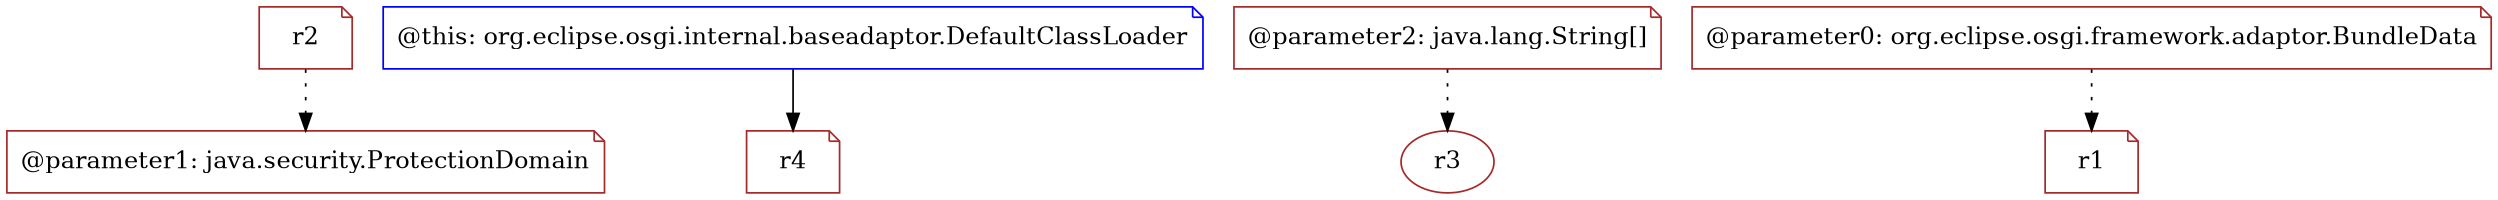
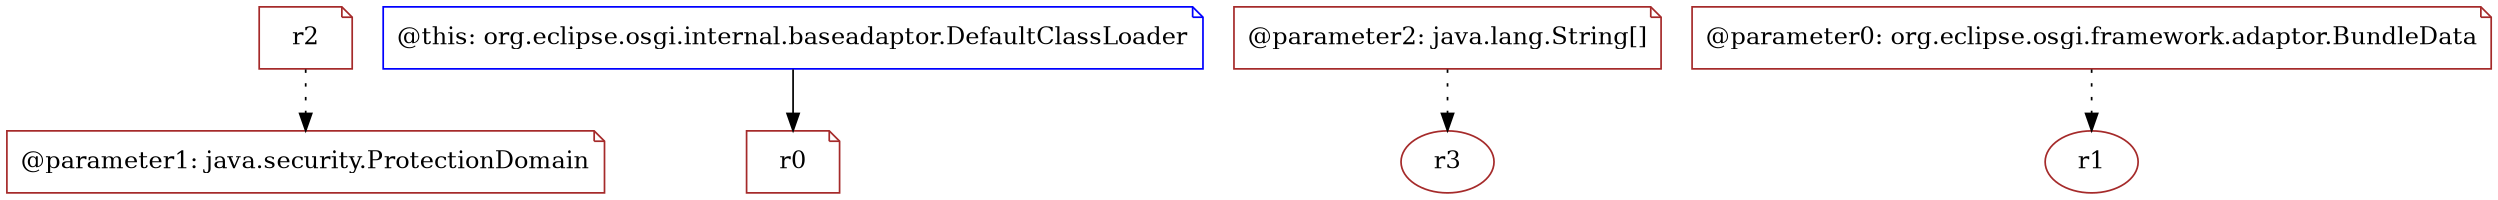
node "r4": label "r4" -> "r0"
node "r1": shape note -> ellipse
